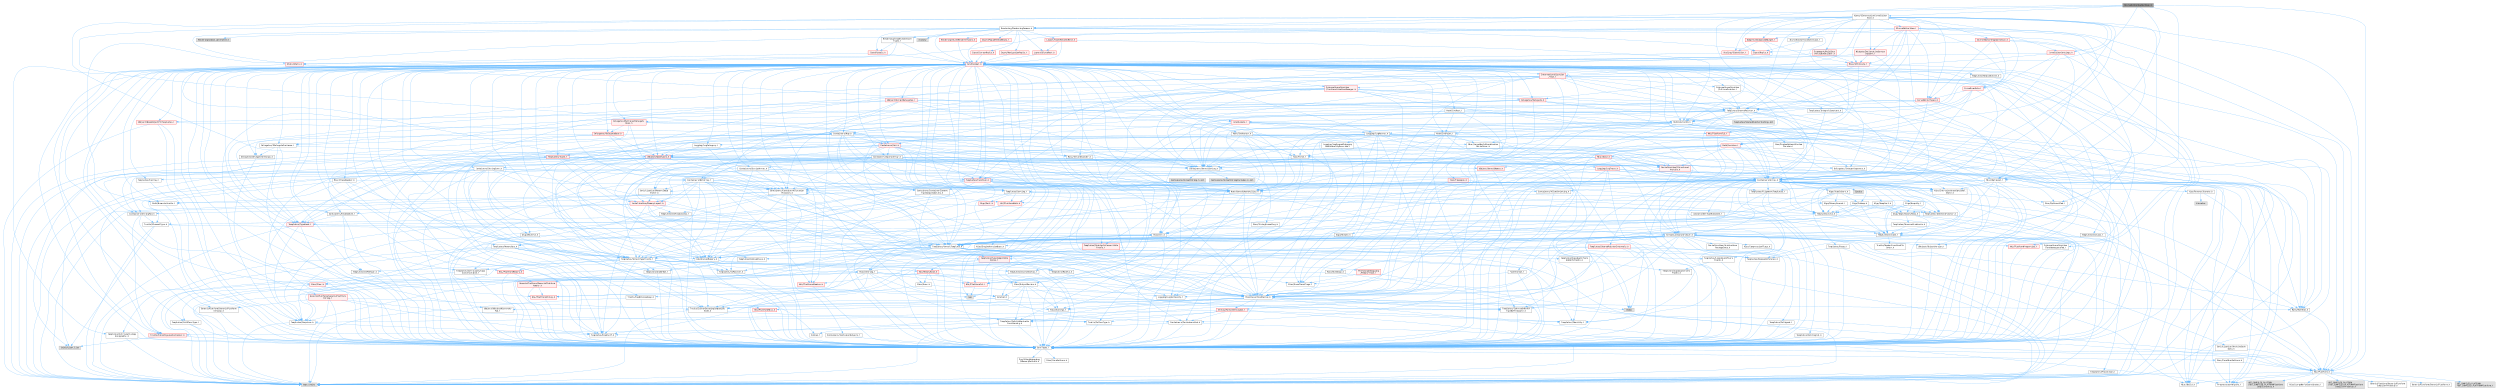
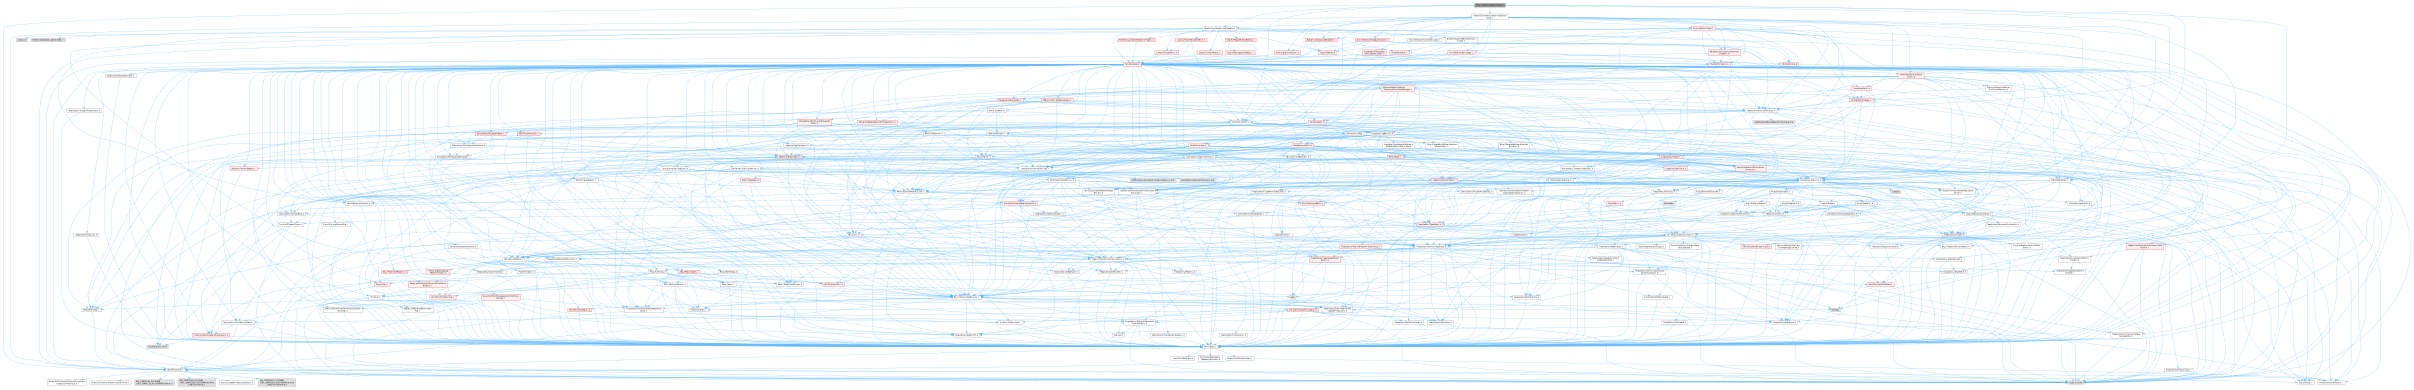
node "Templates/Decay.h": label "Templates/Decay.h" -> "ScriptDelegates/Decay.h"
node "Serialization/ArchiveCook Data.h": removed
